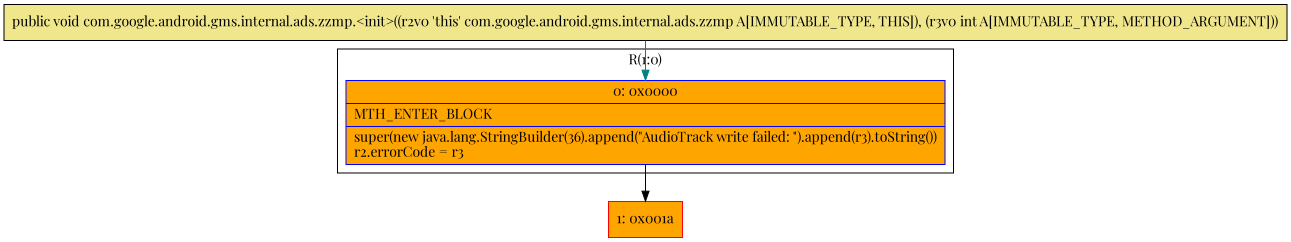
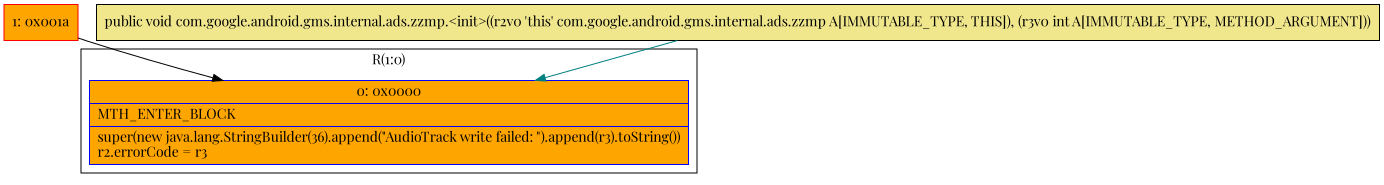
edge "0: 0x0000" -> "1: 0x001a": reversed
